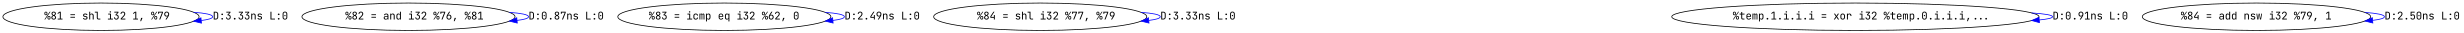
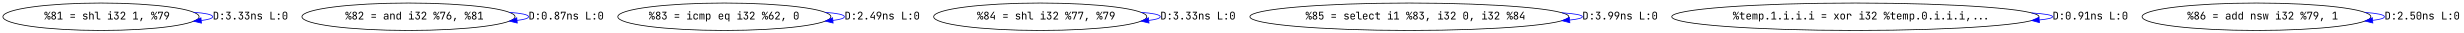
node "%85 = select i1 %83, i32 0, i32 %84": added
node "%84 = add nsw i32 %79, 1": label "%84 = add nsw i32 %79, 1" -> "%86 = add nsw i32 %79, 1"
